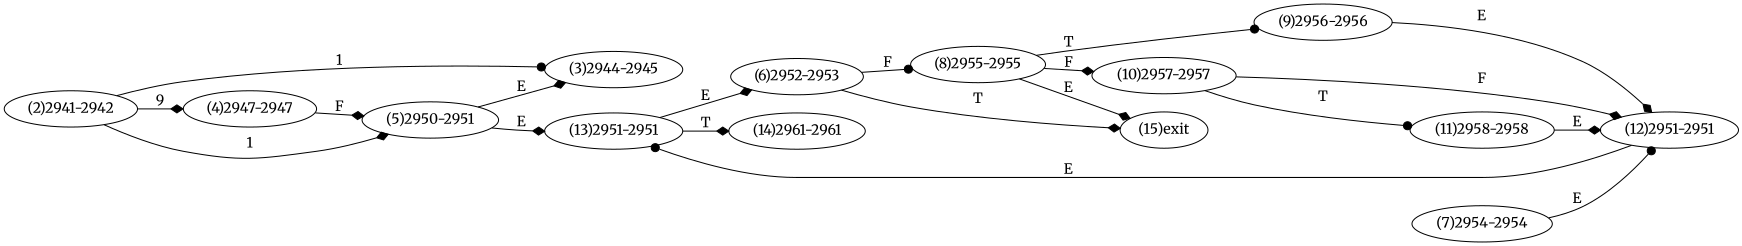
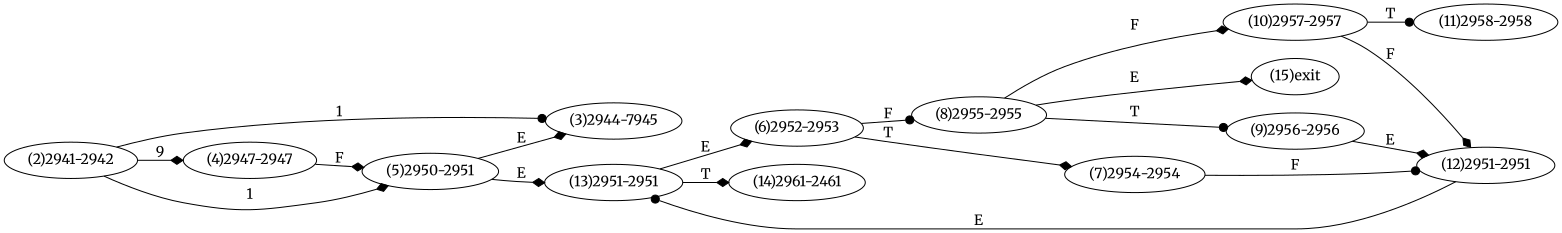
node "(3)2944-2945": label "(3)2944-2945" -> "(3)2944-7945"
edge "(6)2952-2953" -> "(15)exit": now "(6)2952-2953" -> "(7)2954-2954"
edge "(11)2958-2958" -> "(12)2951-2951": removed, label "E"
node "(14)2961-2961": label "(14)2961-2961" -> "(14)2961-2461"
edge "(7)2954-2954" -> "(12)2951-2951": label "E" -> "F"
